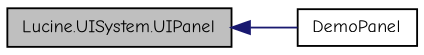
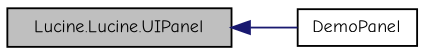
node "Lucine.UISystem.UIPanel": label "Lucine.UISystem.UIPanel" -> "Lucine.Lucine.UIPanel"
